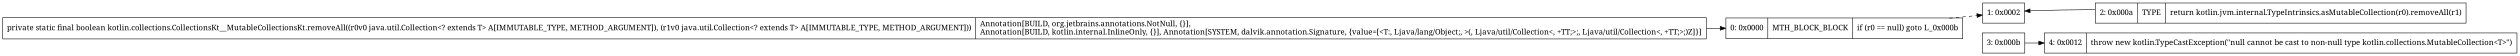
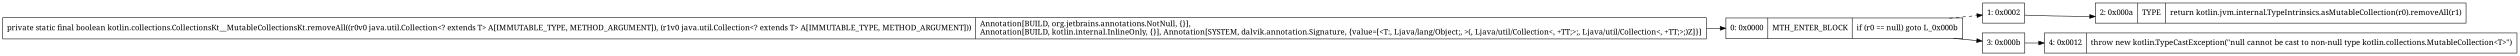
edge "2: 0x000a" -> "1: 0x0002": reversed
node "0: 0x0000": text "MTH_BLOCK_BLOCK" -> "MTH_ENTER_BLOCK"
edge "0: 0x0000" -> "3: 0x000b": added
